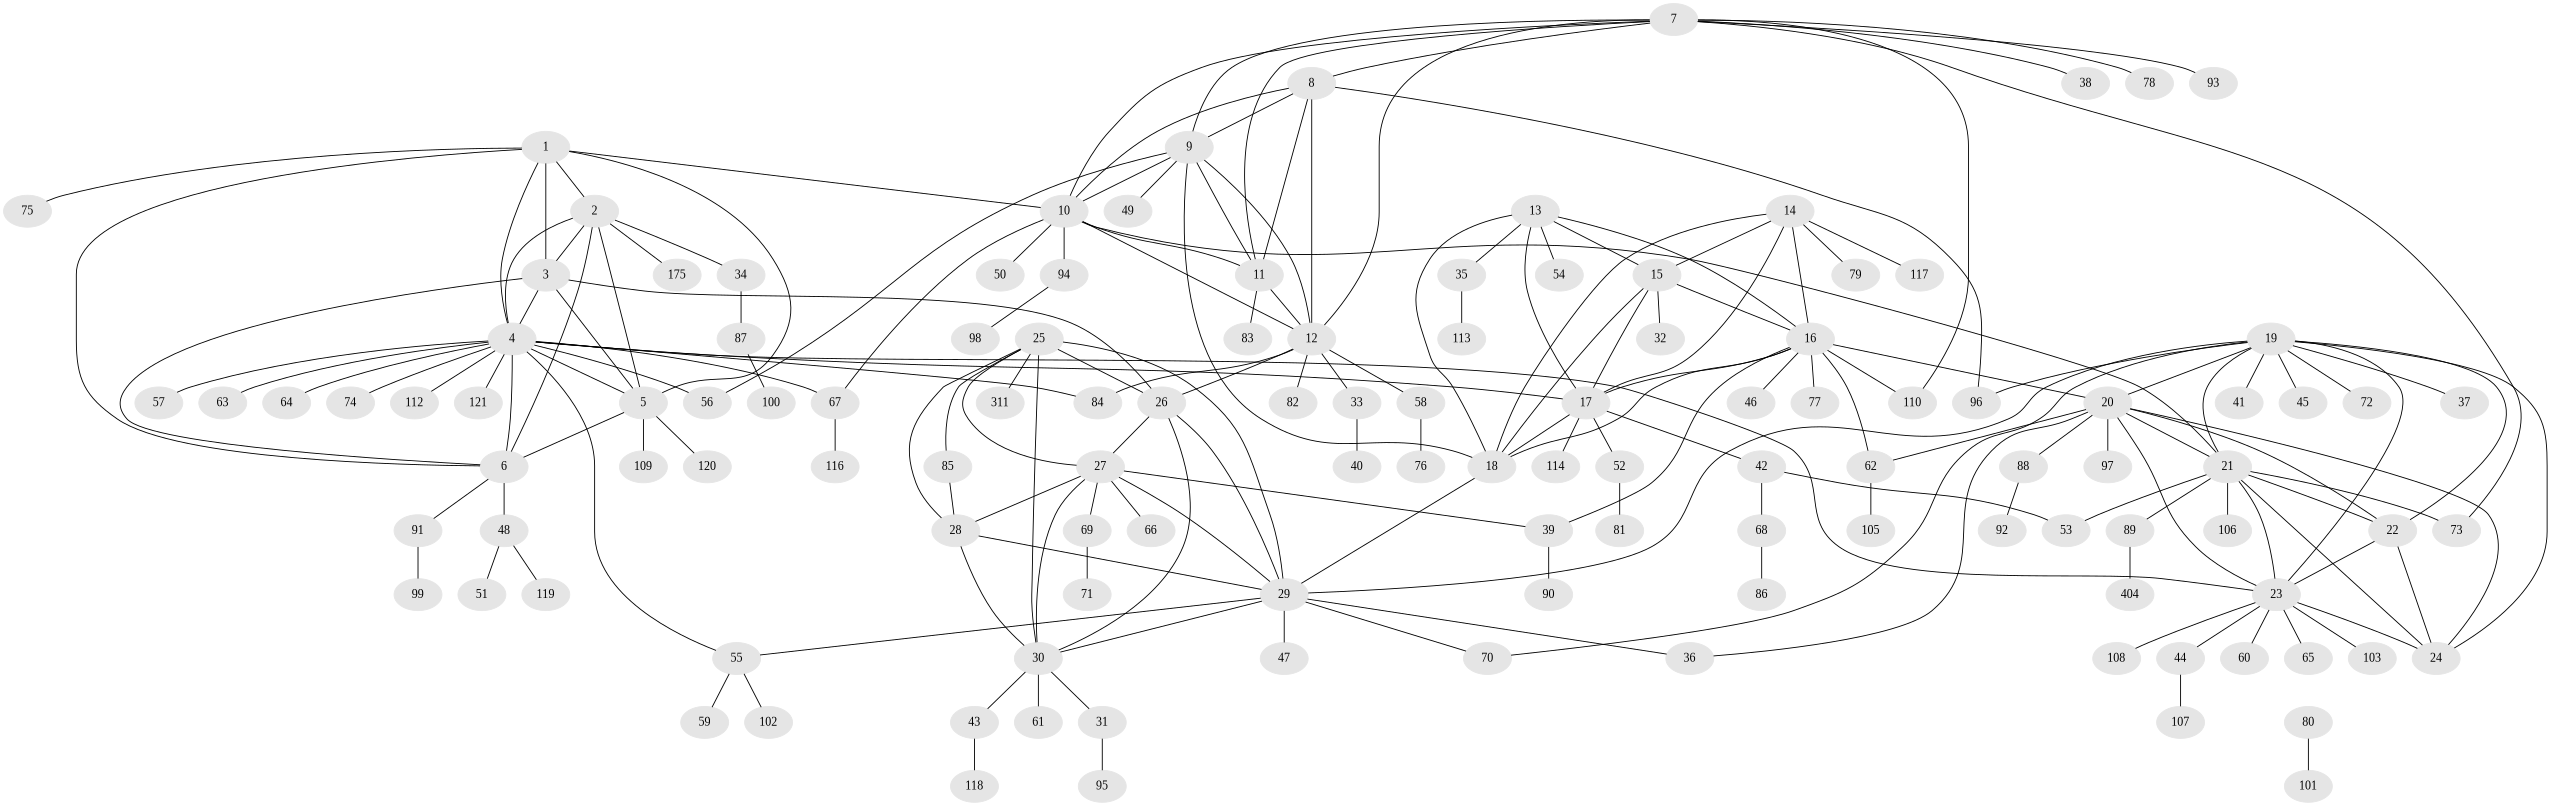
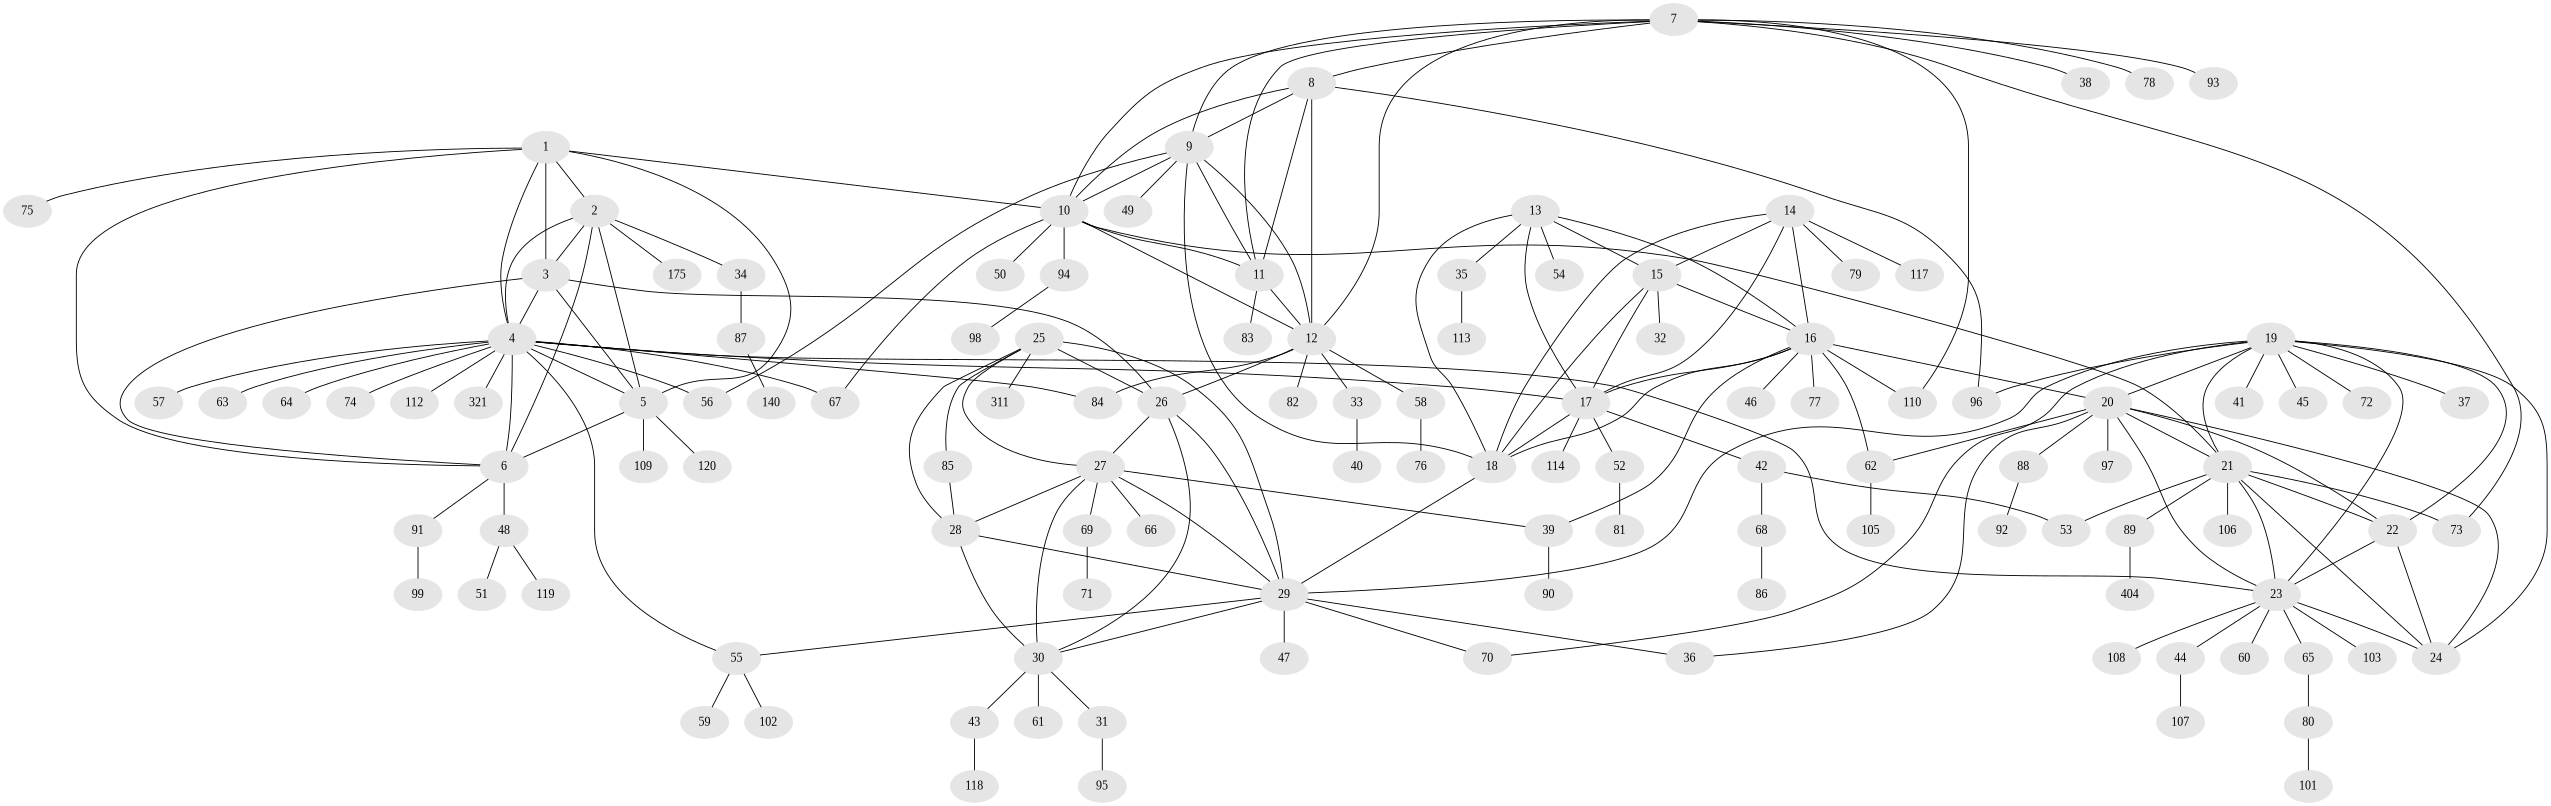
node "121": label "121" -> "321"
node "100": label "100" -> "140"
node "116": removed
edge "25" -- "30": removed
edge "65" -- "80": added
